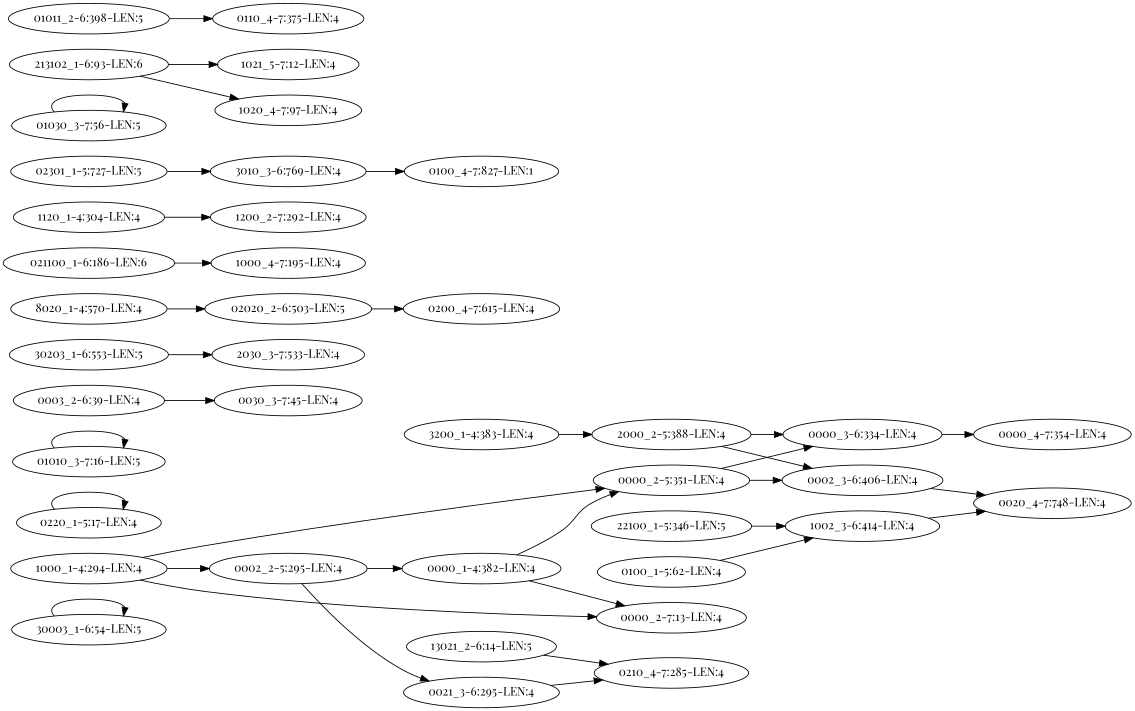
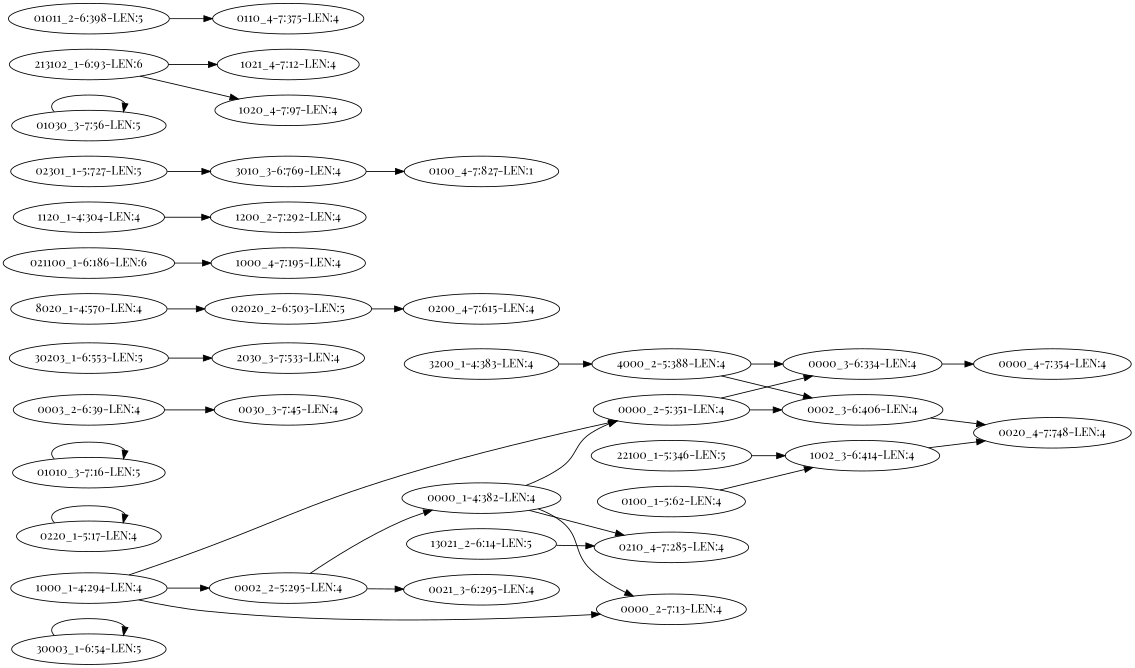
node "1021_5-7:12-LEN:4": label "1021_5-7:12-LEN:4" -> "1021_4-7:12-LEN:4"
node "2000_2-5:388-LEN:4": label "2000_2-5:388-LEN:4" -> "4000_2-5:388-LEN:4"
edge "0021_3-6:295-LEN:4" -> "0210_4-7:285-LEN:4": now "0000_1-4:382-LEN:4" -> "0210_4-7:285-LEN:4"
